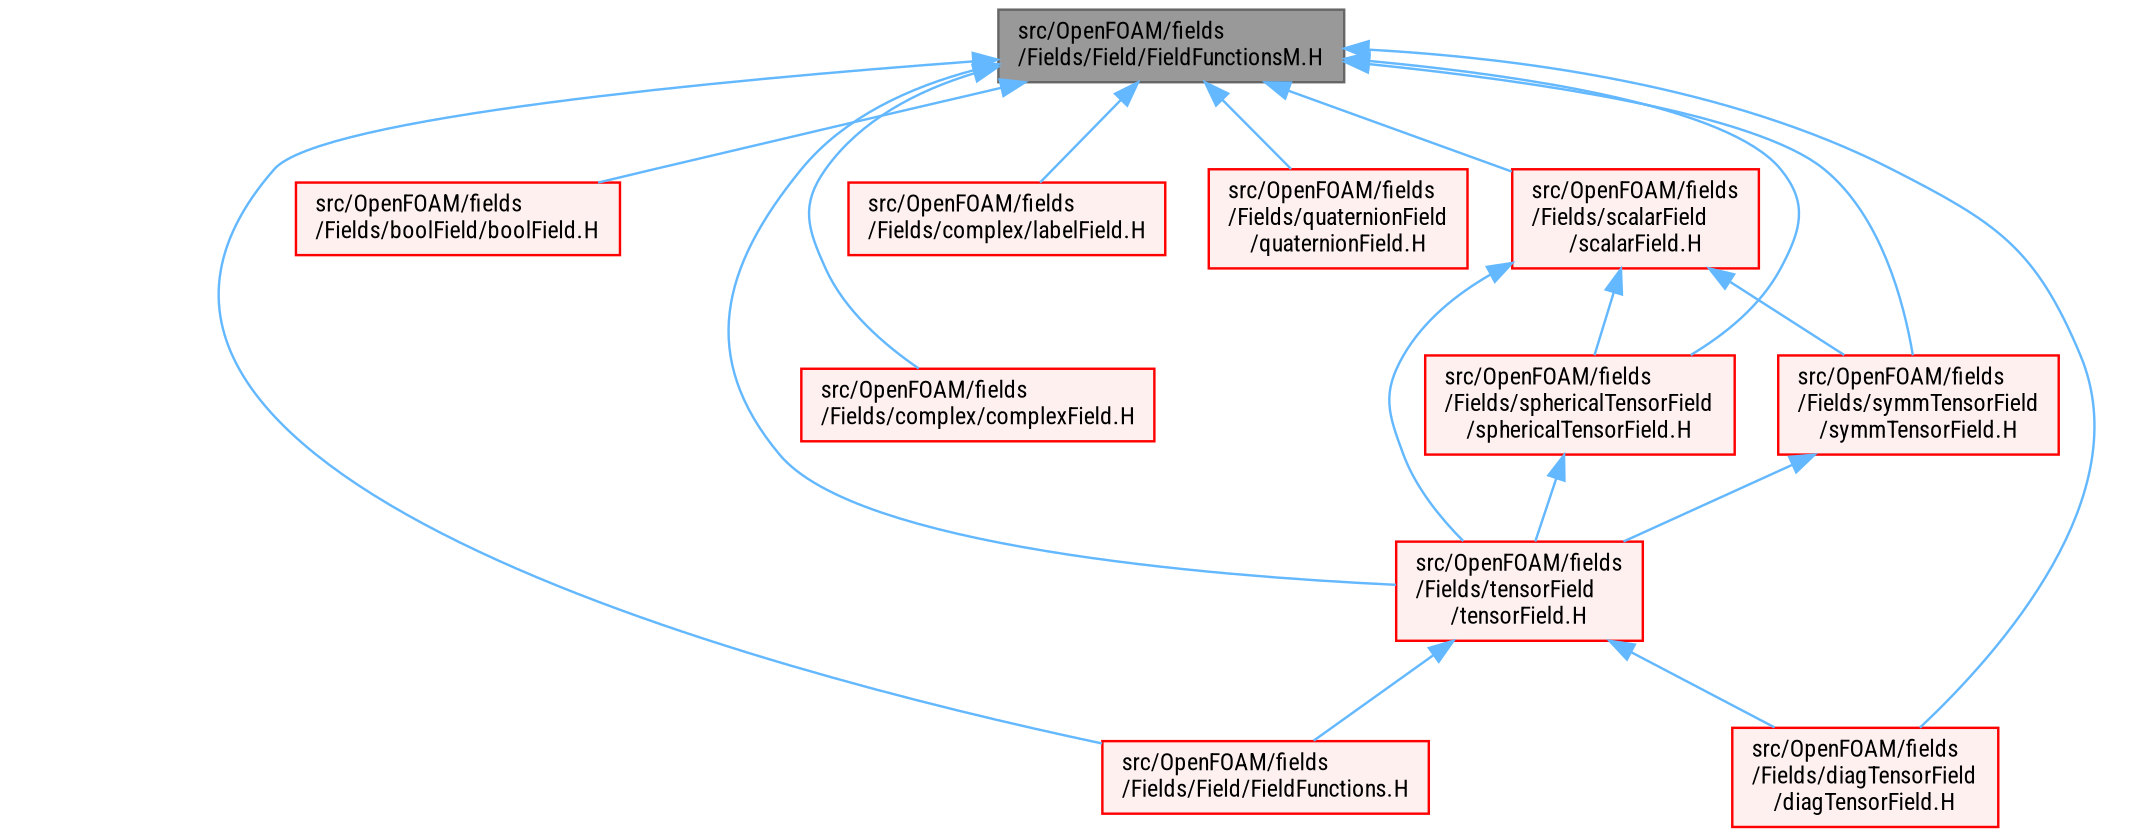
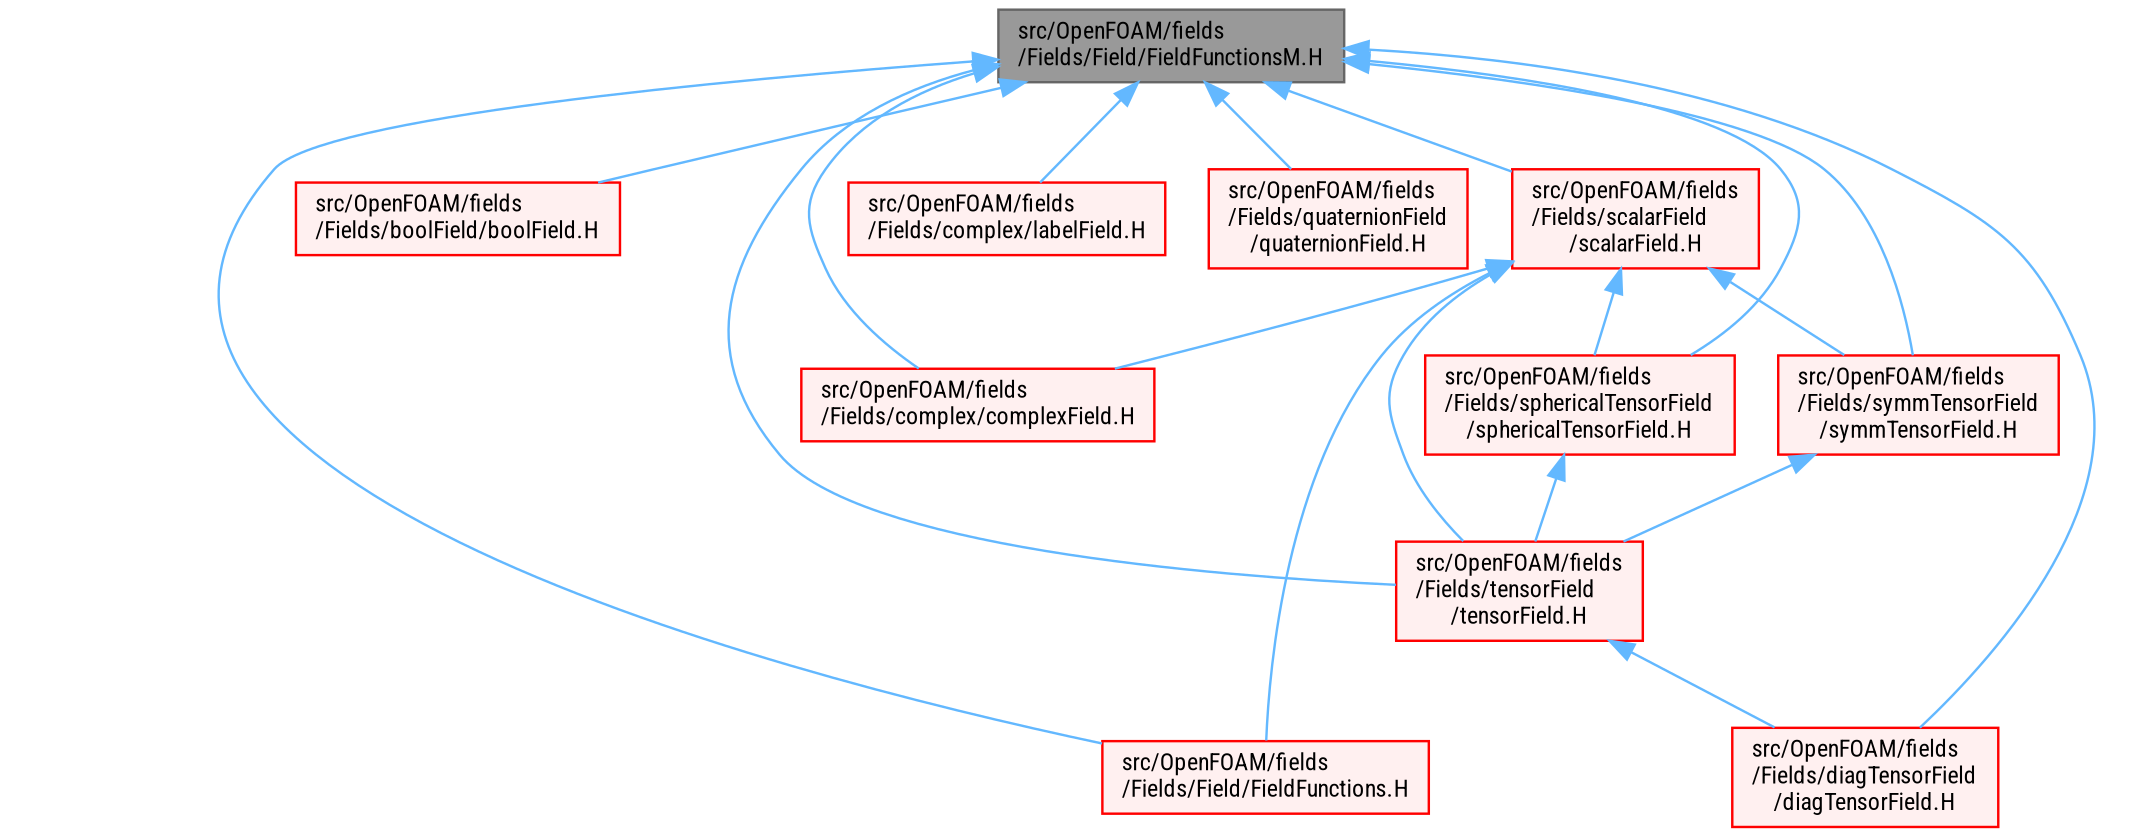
edge "src/OpenFOAM/fields /Fields/complex/complexField.H" -> "src/OpenFOAM/fields /Fields/scalarField /scalarField.H": added
edge "src/OpenFOAM/fields /Fields/Field/FieldFunctions.H" -> "src/OpenFOAM/fields /Fields/tensorField /tensorField.H": now "src/OpenFOAM/fields /Fields/Field/FieldFunctions.H" -> "src/OpenFOAM/fields /Fields/scalarField /scalarField.H"
